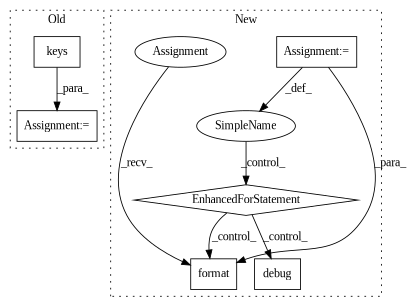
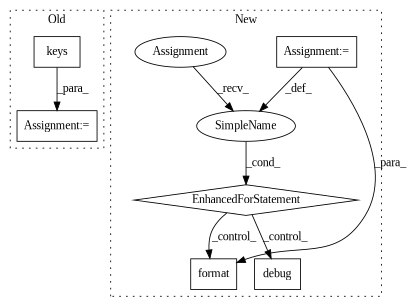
edge "SimpleName" -> "EnhancedForStatement": label "_control_" -> "_cond_"
edge "Assignment" -> "format": now "Assignment" -> "SimpleName"
